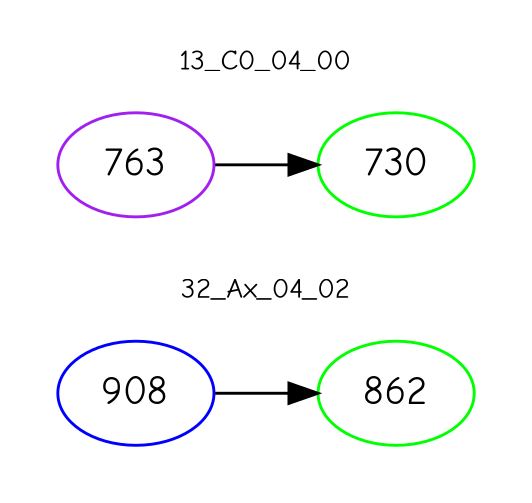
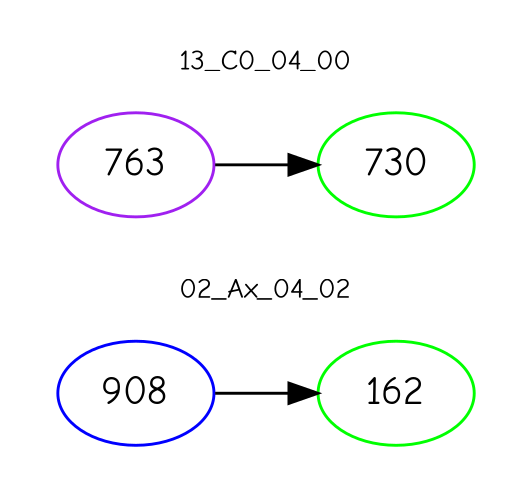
cluster "32_Ax_04_02": label "32_Ax_04_02" -> "02_Ax_04_02"
node "862": label "862" -> "162"
